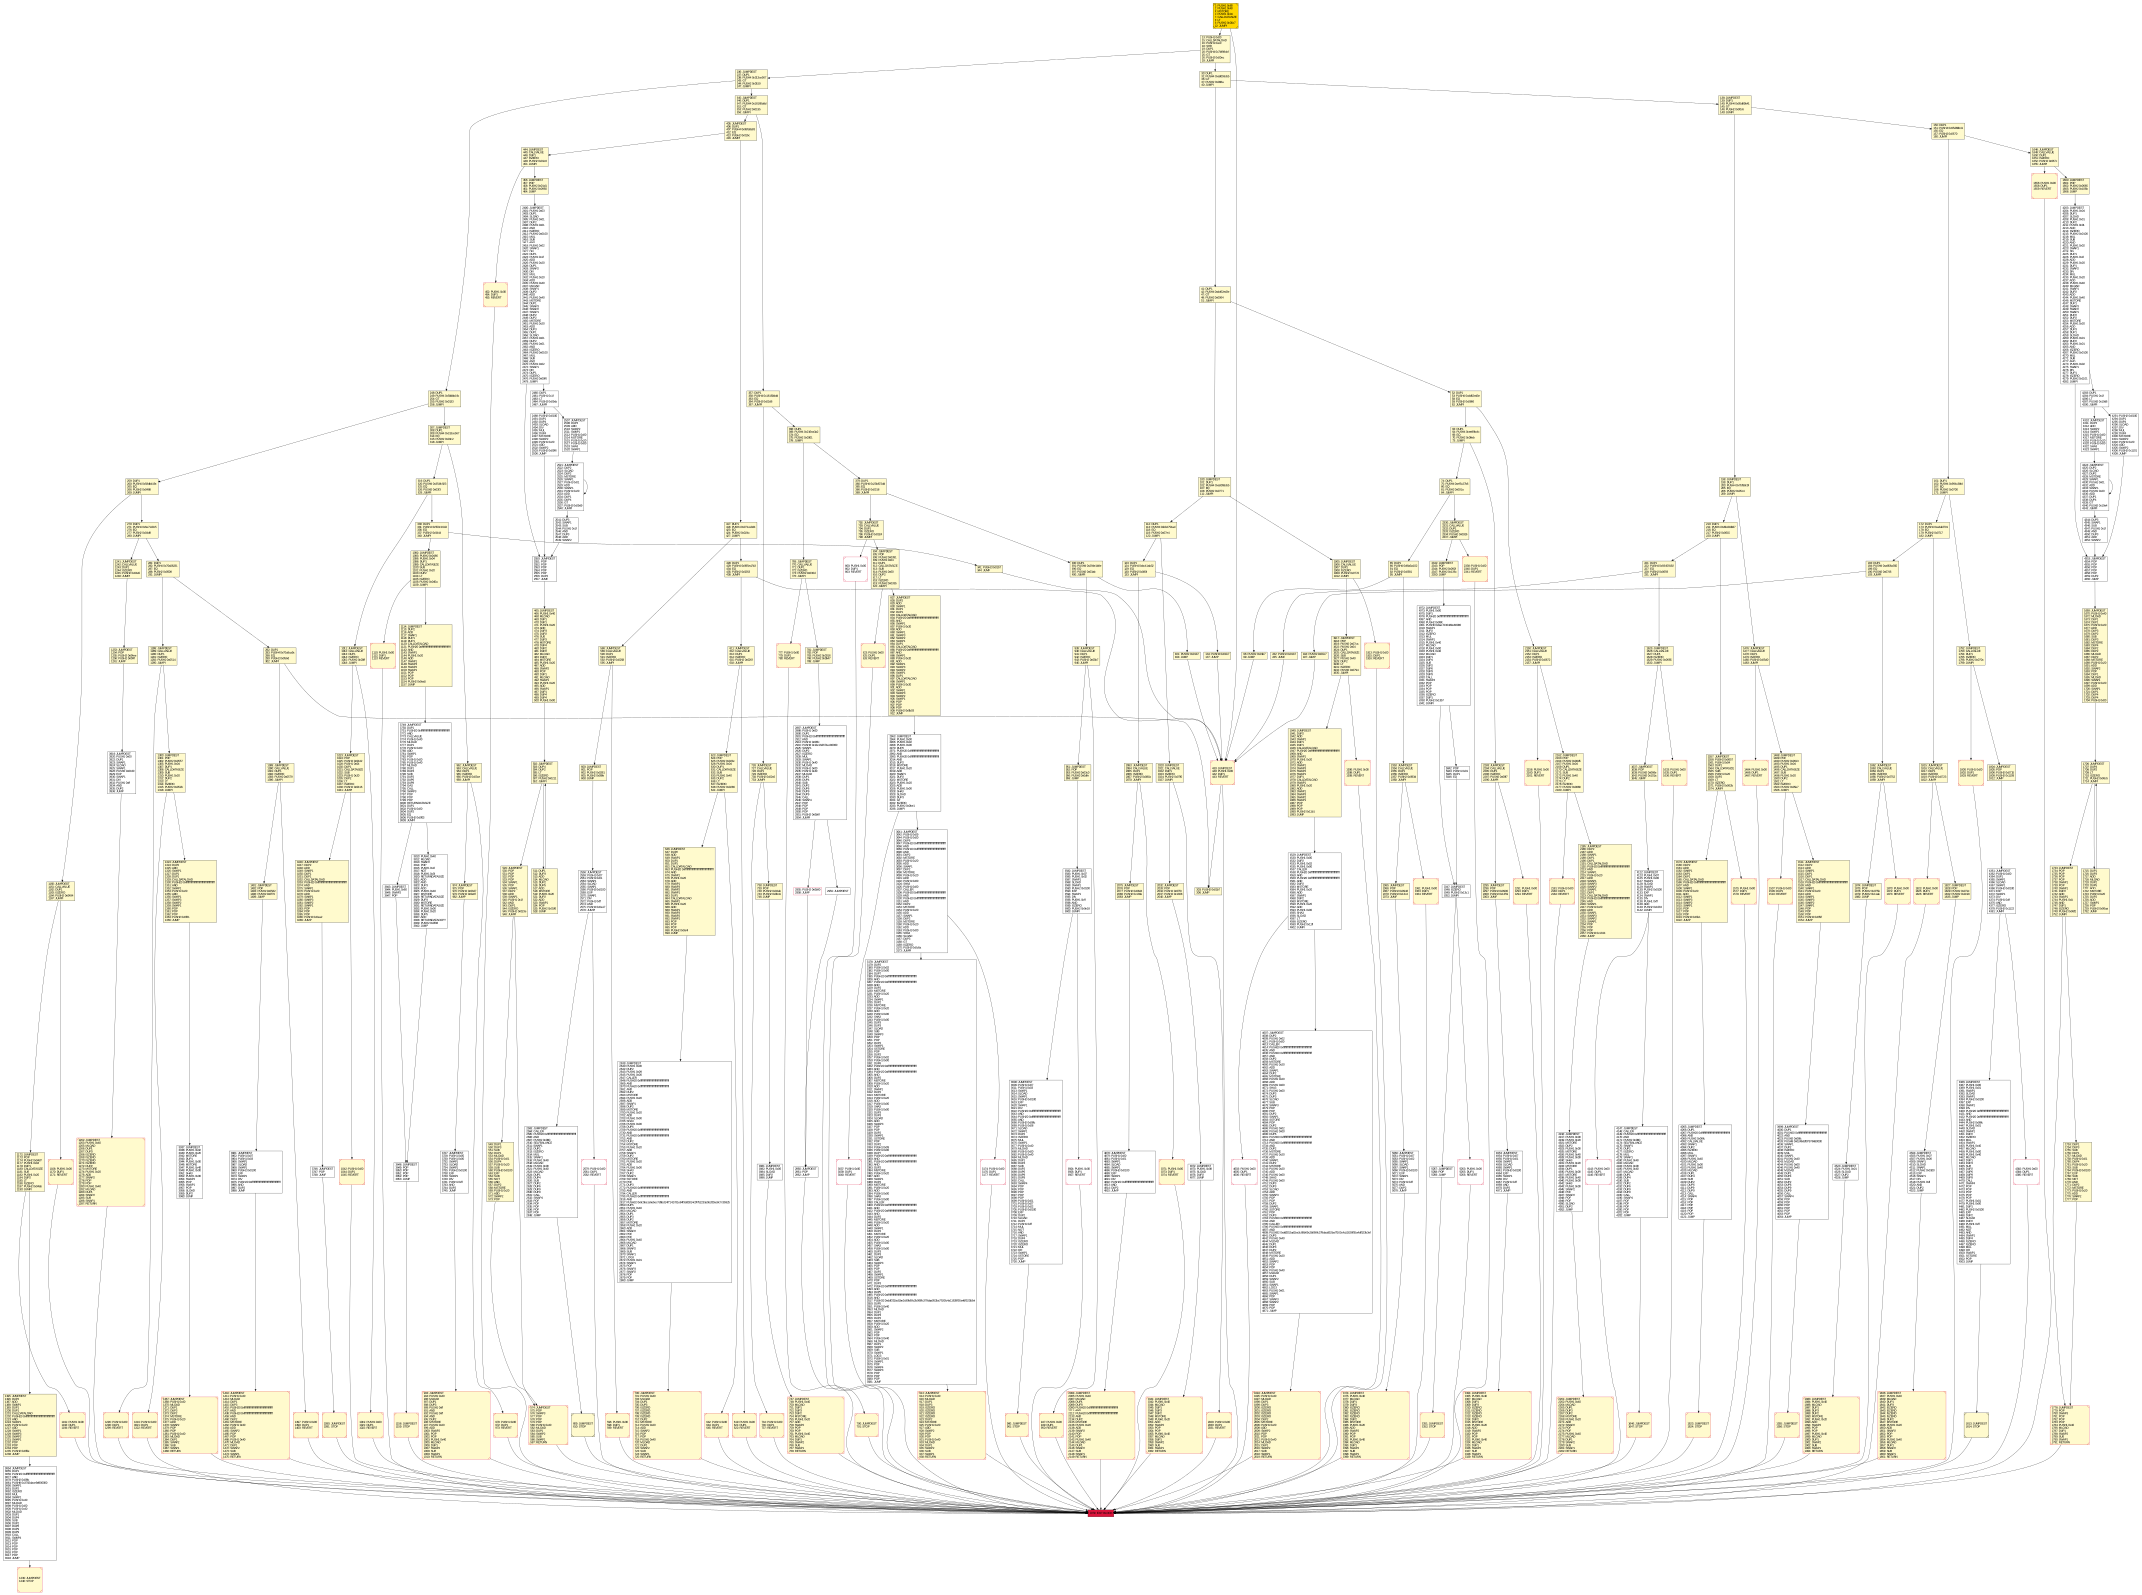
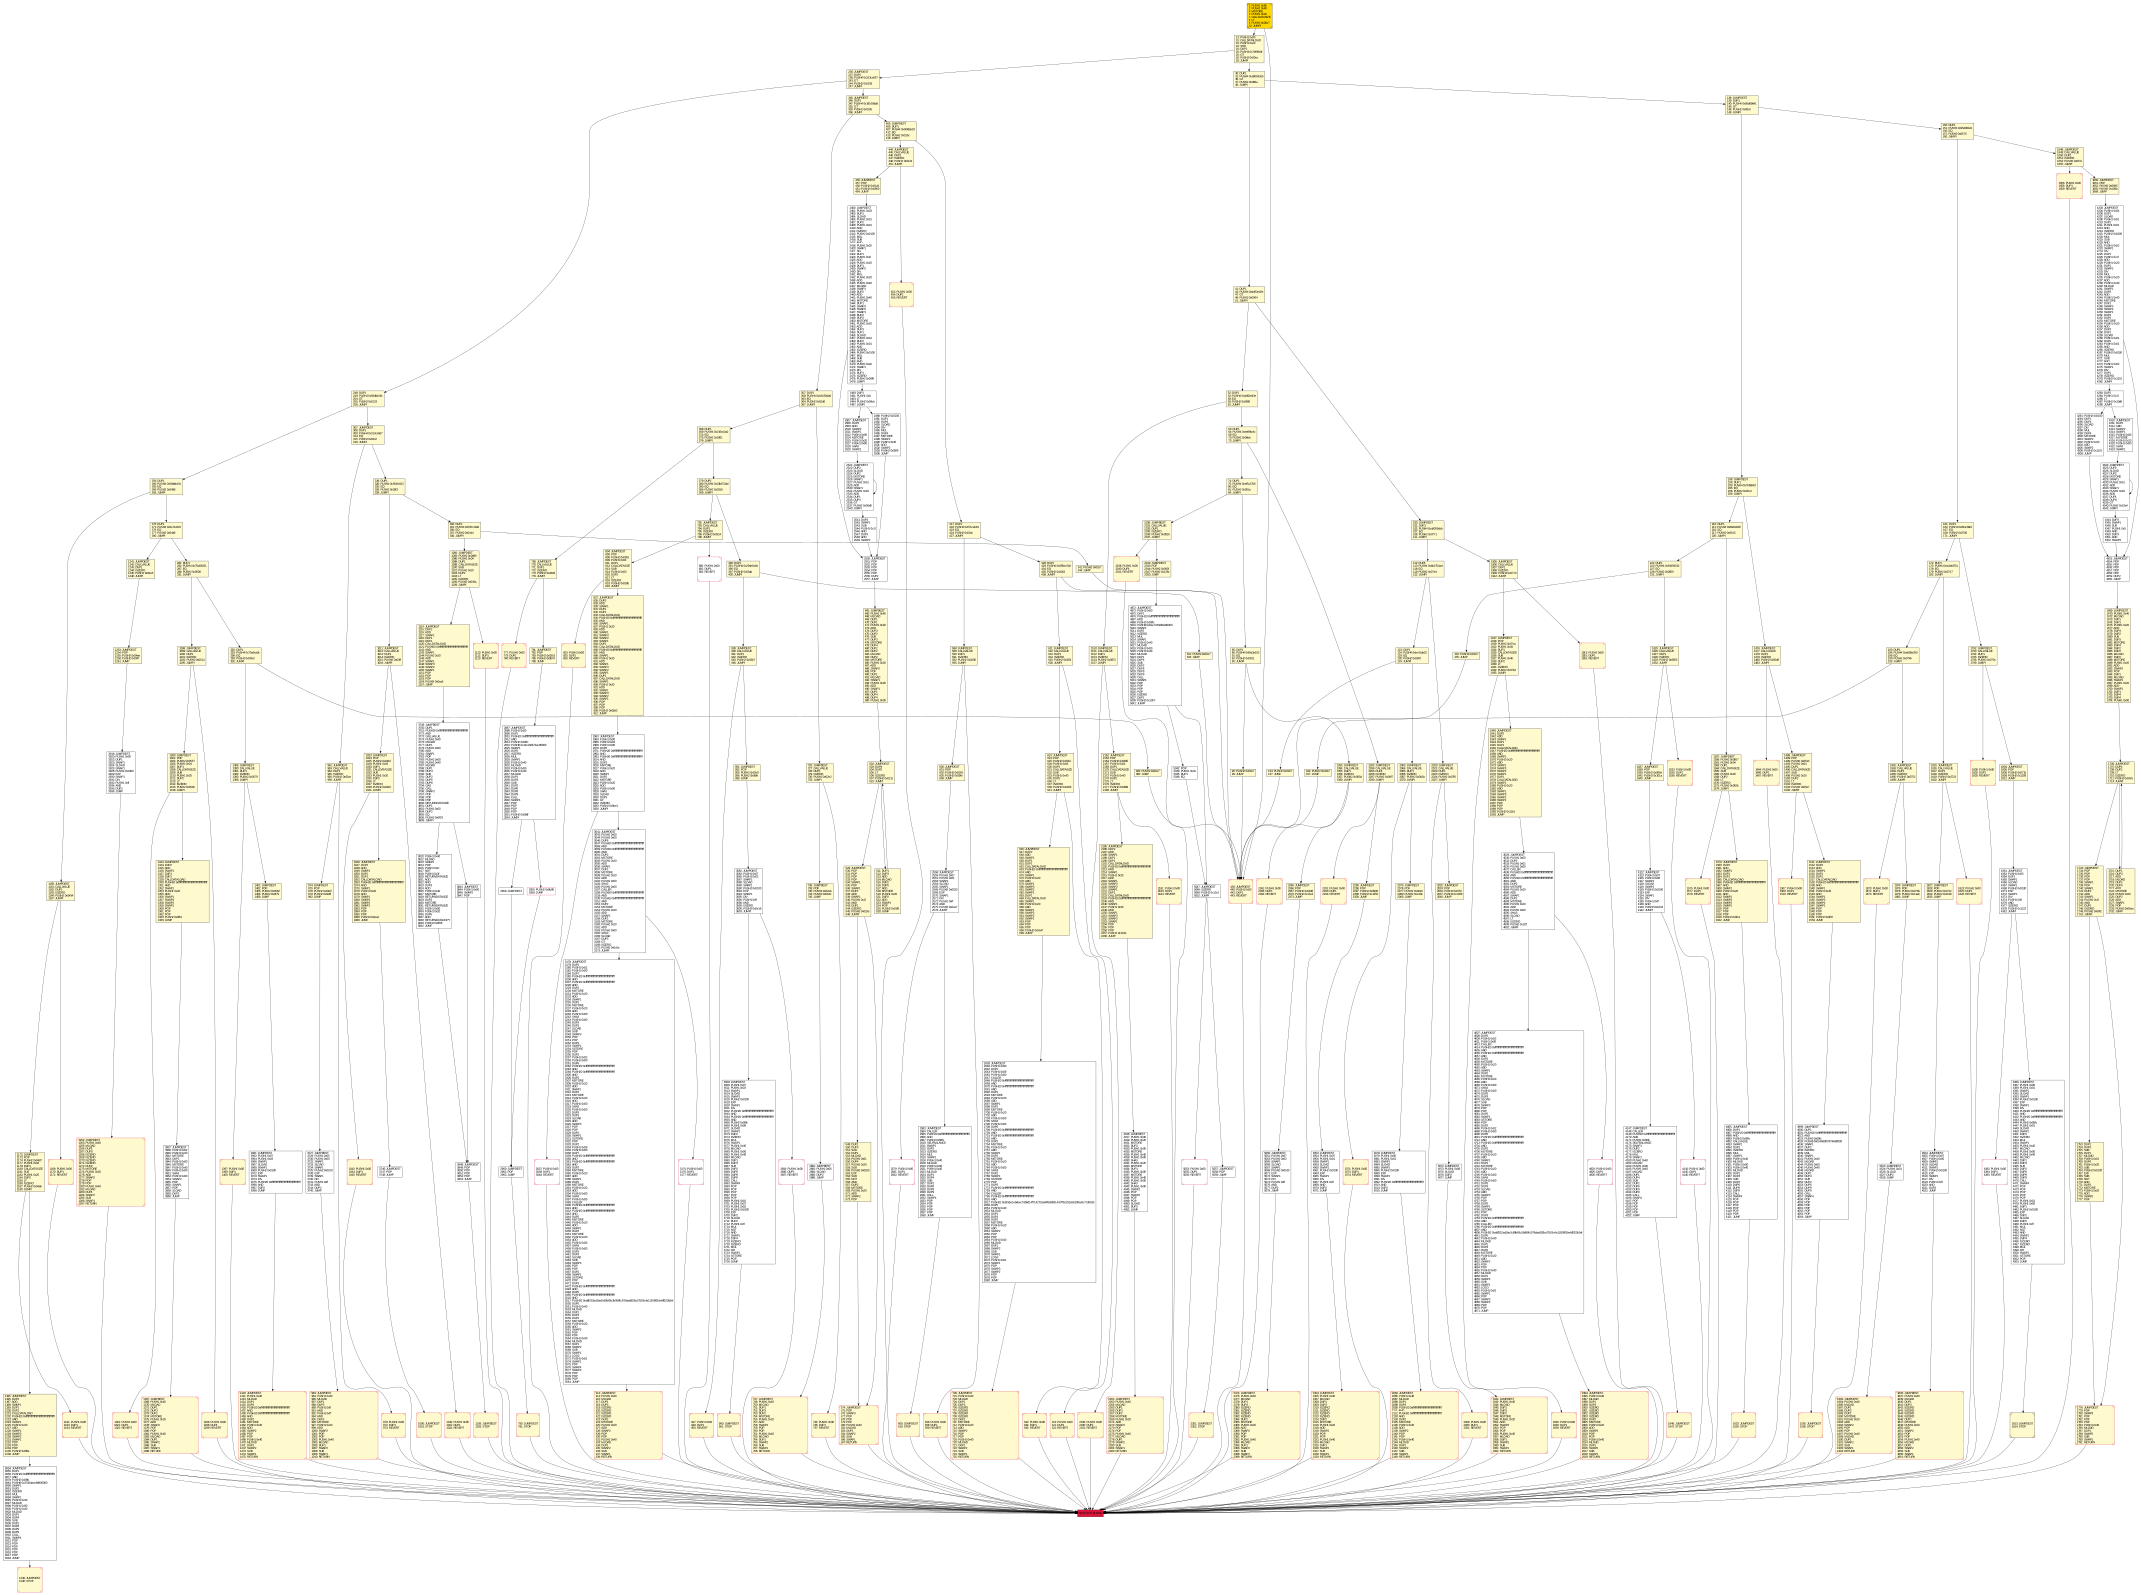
edge "439: JUMPDEST 440: PUSH1 0x00 442: DUP1 443: REVERT" -> "303: PUSH2 0x01b7 306: JUMP": reversed
node "609: JUMPDEST 610: STOP": color black -> crimson
